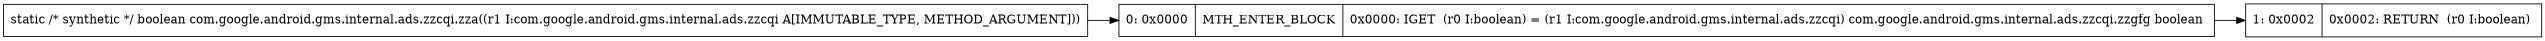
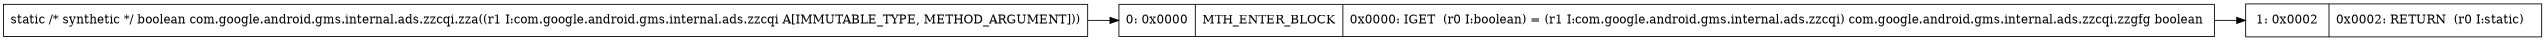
node "1: 0x0002": text "0x0002: RETURN  (r0 I:boolean)" -> "0x0002: RETURN  (r0 I:static)"
